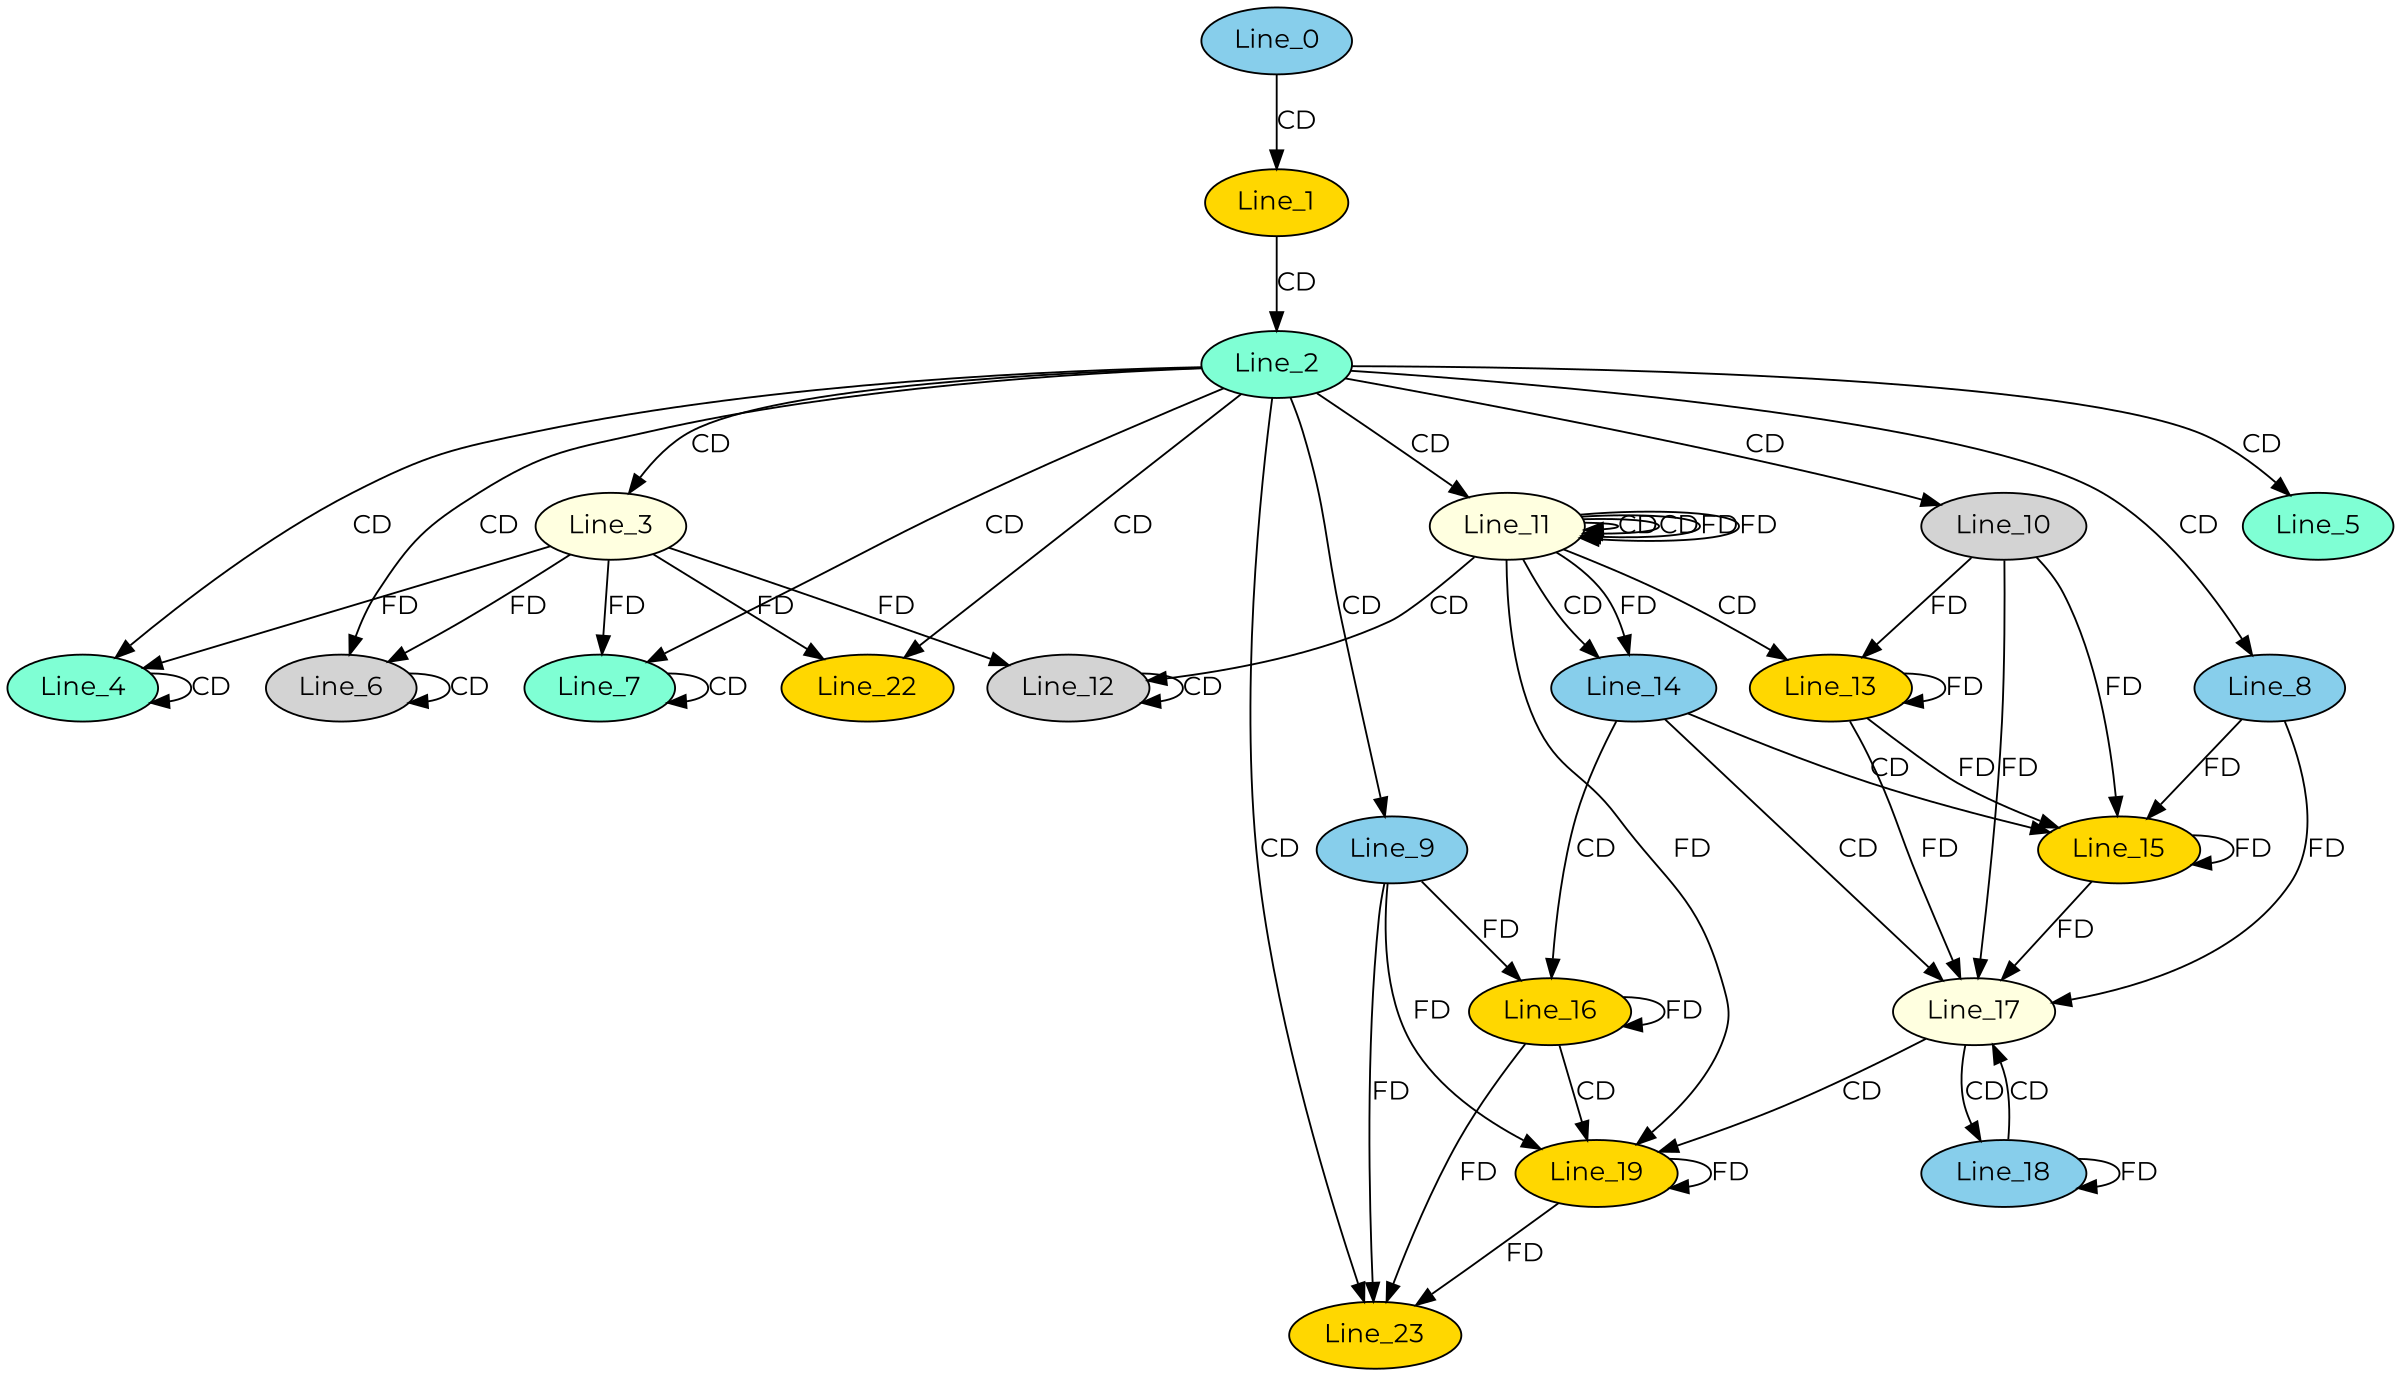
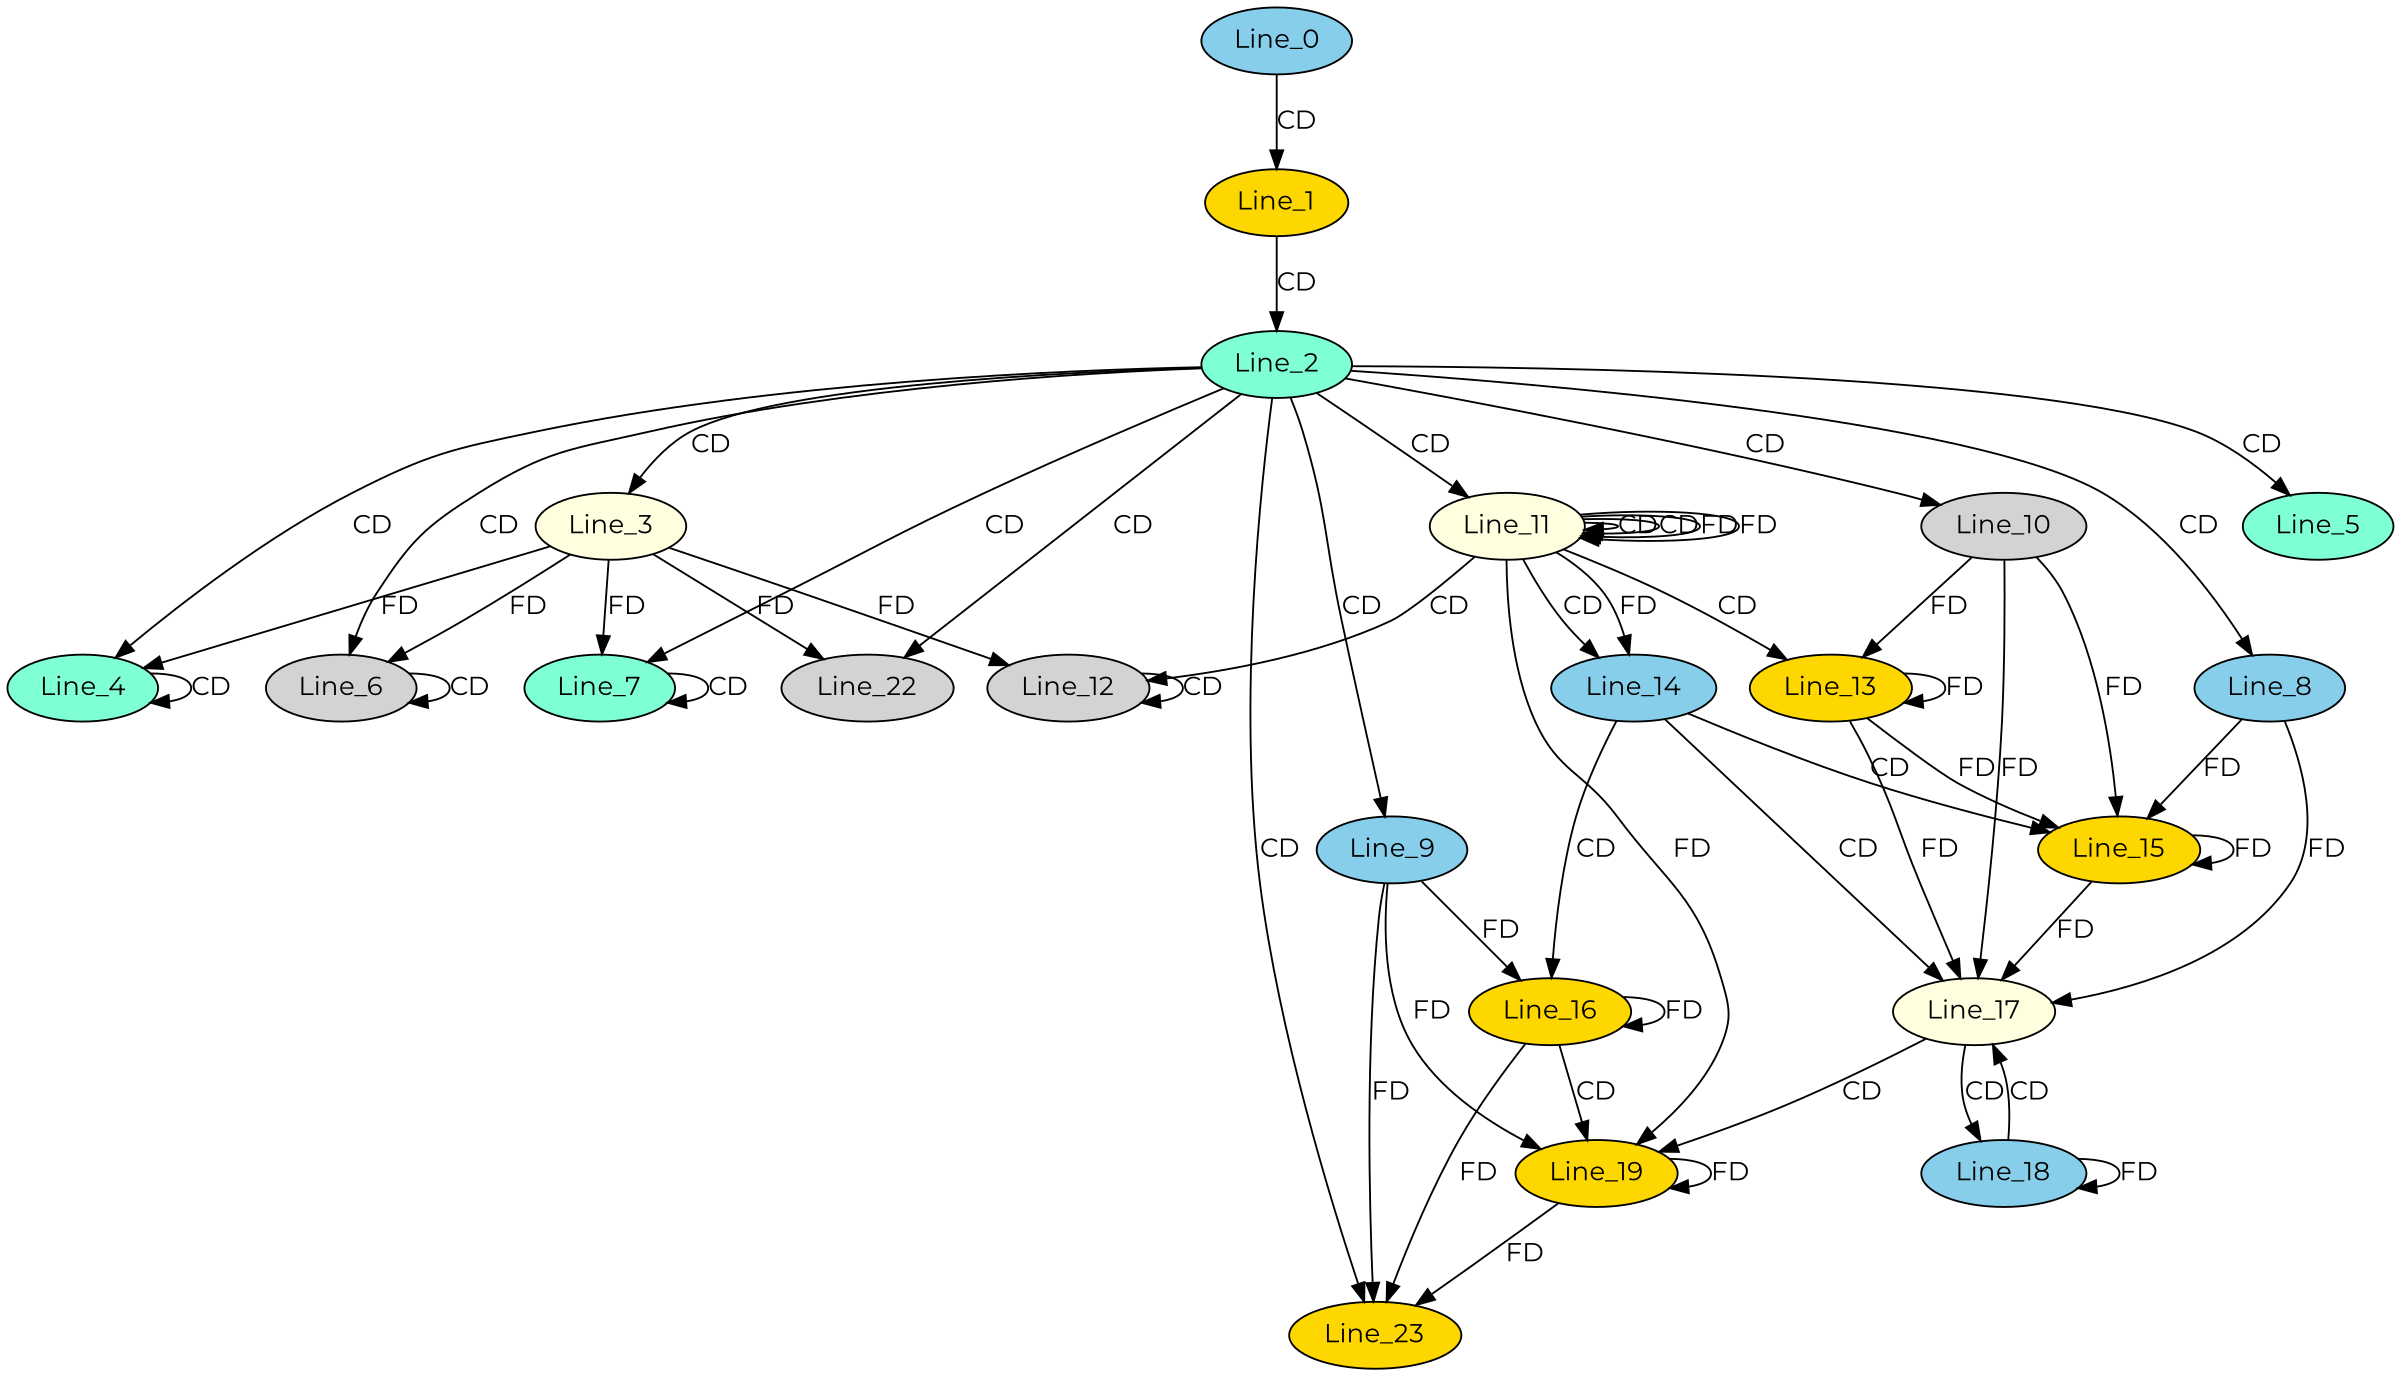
node "Line_22": fillcolor gold -> lightgrey
